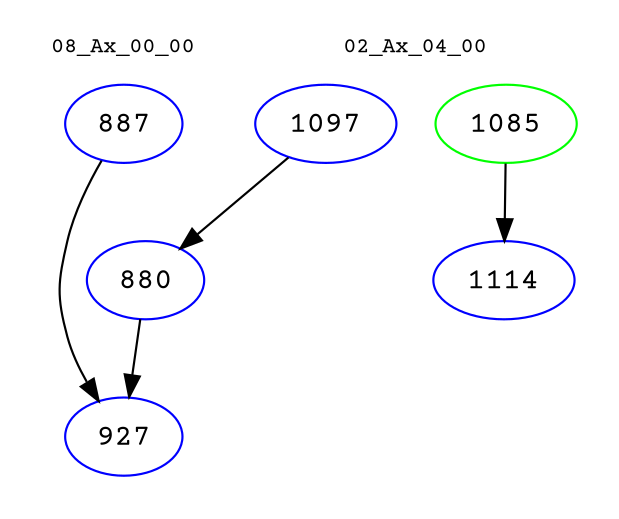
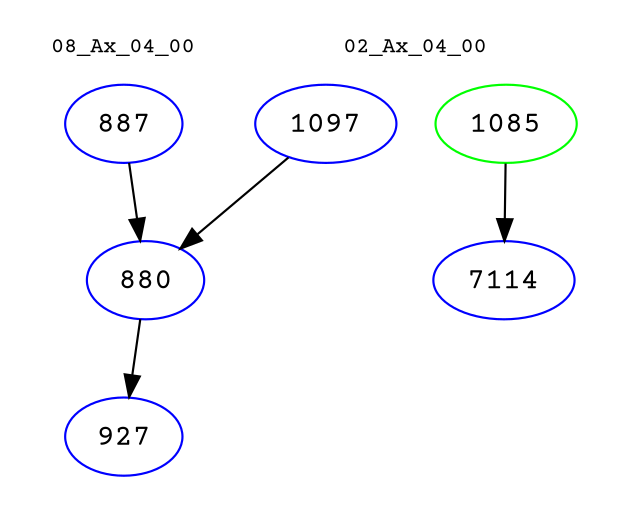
cluster "08_Ax_00_00": label "08_Ax_00_00" -> "08_Ax_04_00"
edge "887" -> "927": now "887" -> "880"
node "1114": label "1114" -> "7114"
